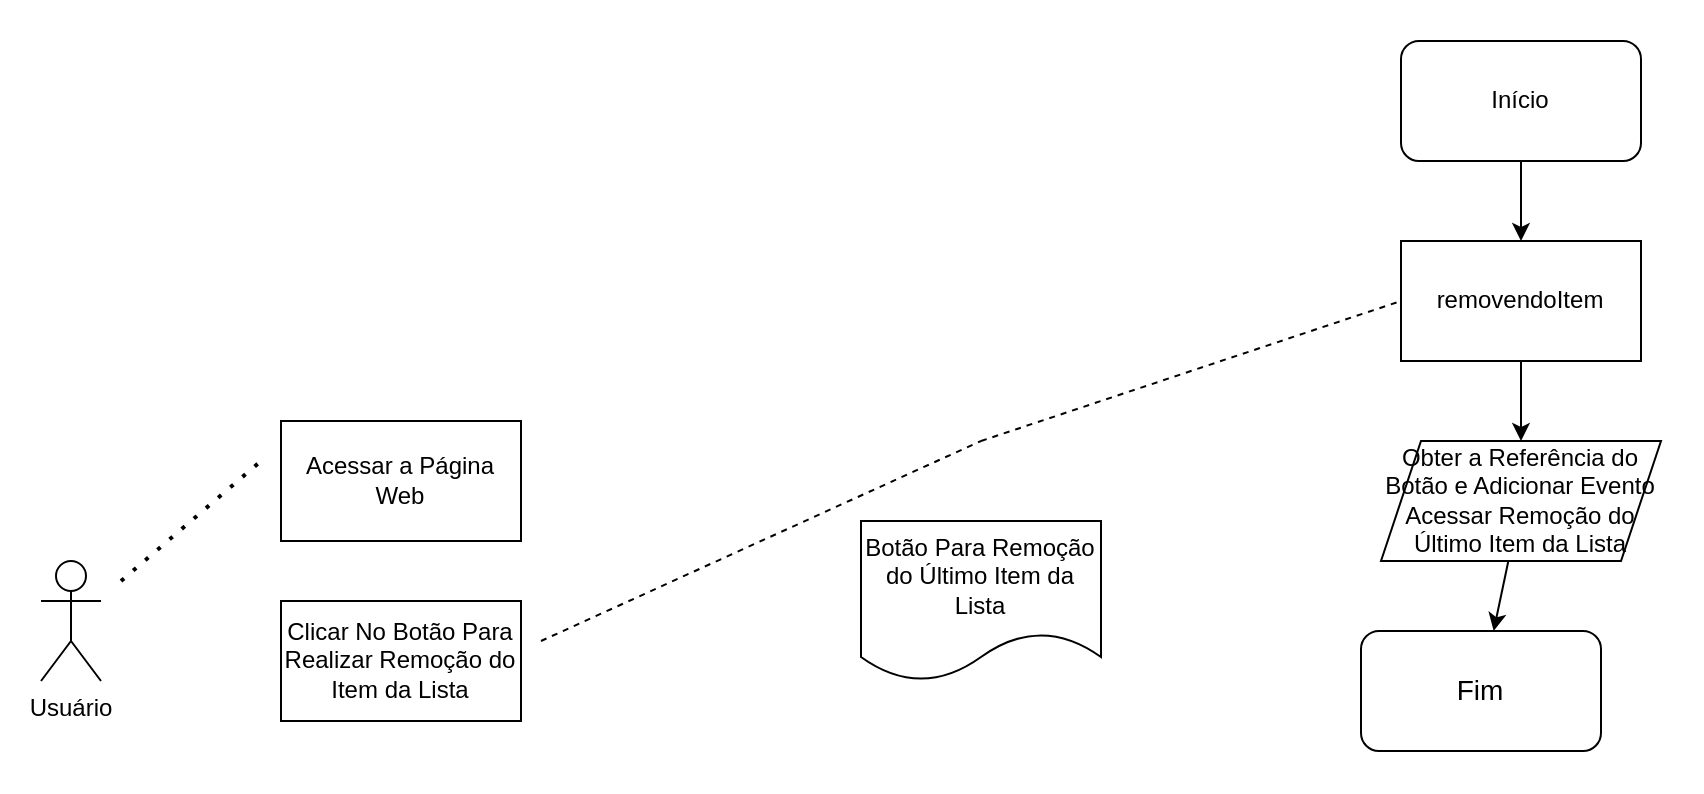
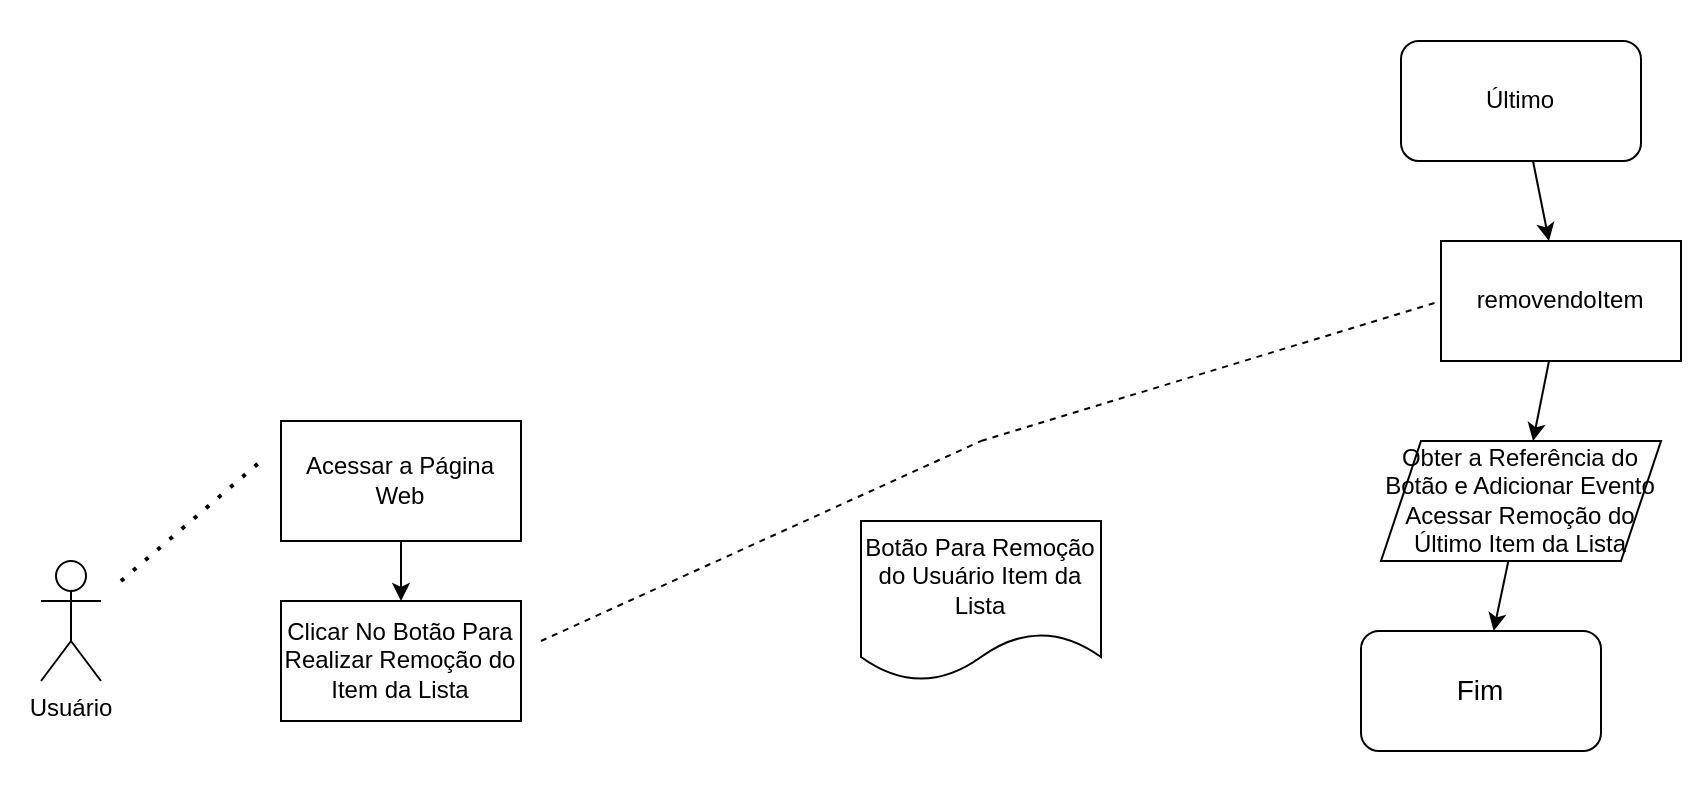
node "Início": label "Início" -> "Último"
node "removendoItem": moved (1521, 301) -> (1561, 301)
edge "Acessar a Página Web" -> "Clicar No Botão Para Realizar Remoção do Item da Lista": added
node "Botão Para Remoção do Último Item da Lista": label "Botão Para Remoção do Último Item da Lista" -> "Botão Para Remoção do Usuário Item da Lista"
